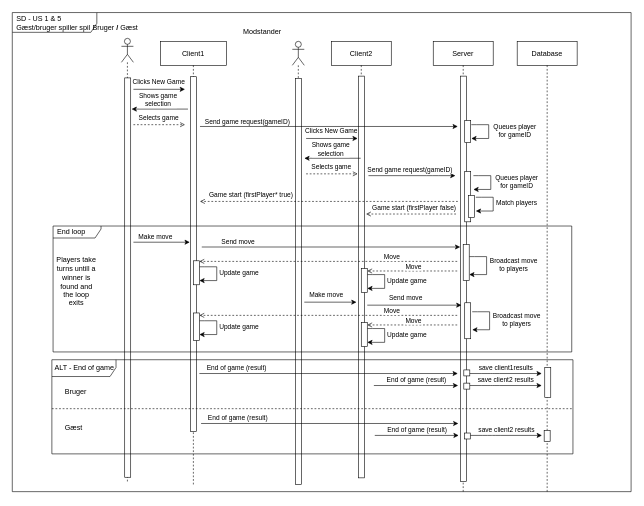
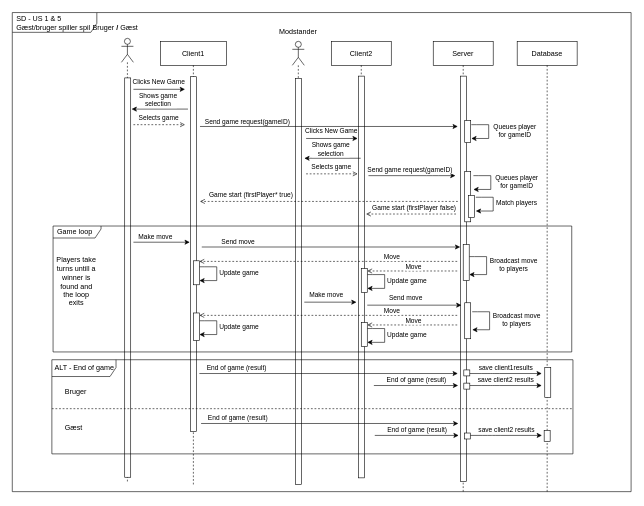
node "Modstander": moved (263, 32) -> (299, 32)
node "End loop": label "End loop" -> "Game loop"
